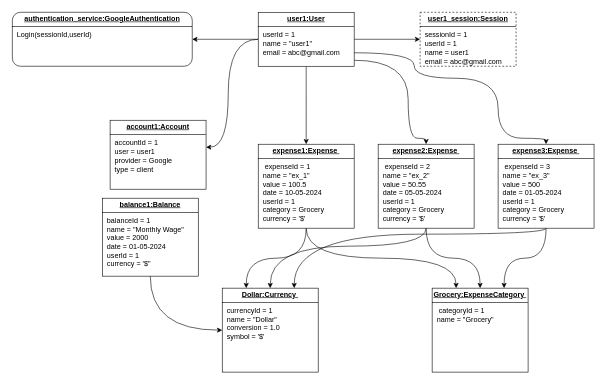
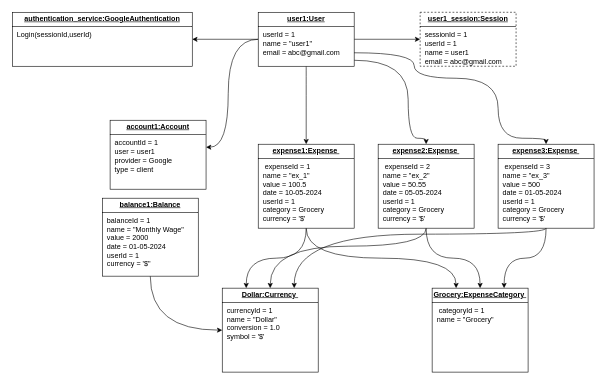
node "authentication_service:GoogleAuthentication Login(sessionId,userId)": shape rounded rectangle -> rectangle
